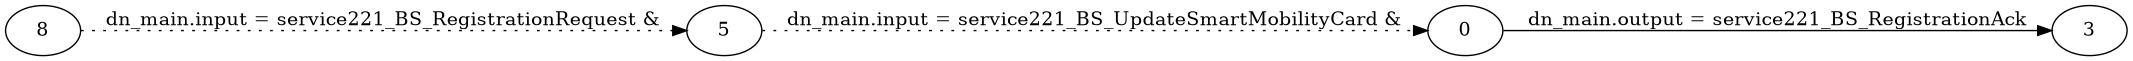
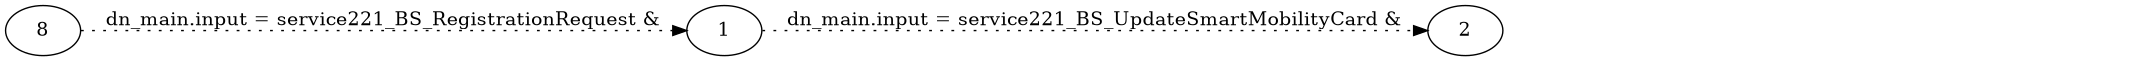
node "5": label "5" -> "1"
node "0": label "0" -> "2"
node "3": removed
